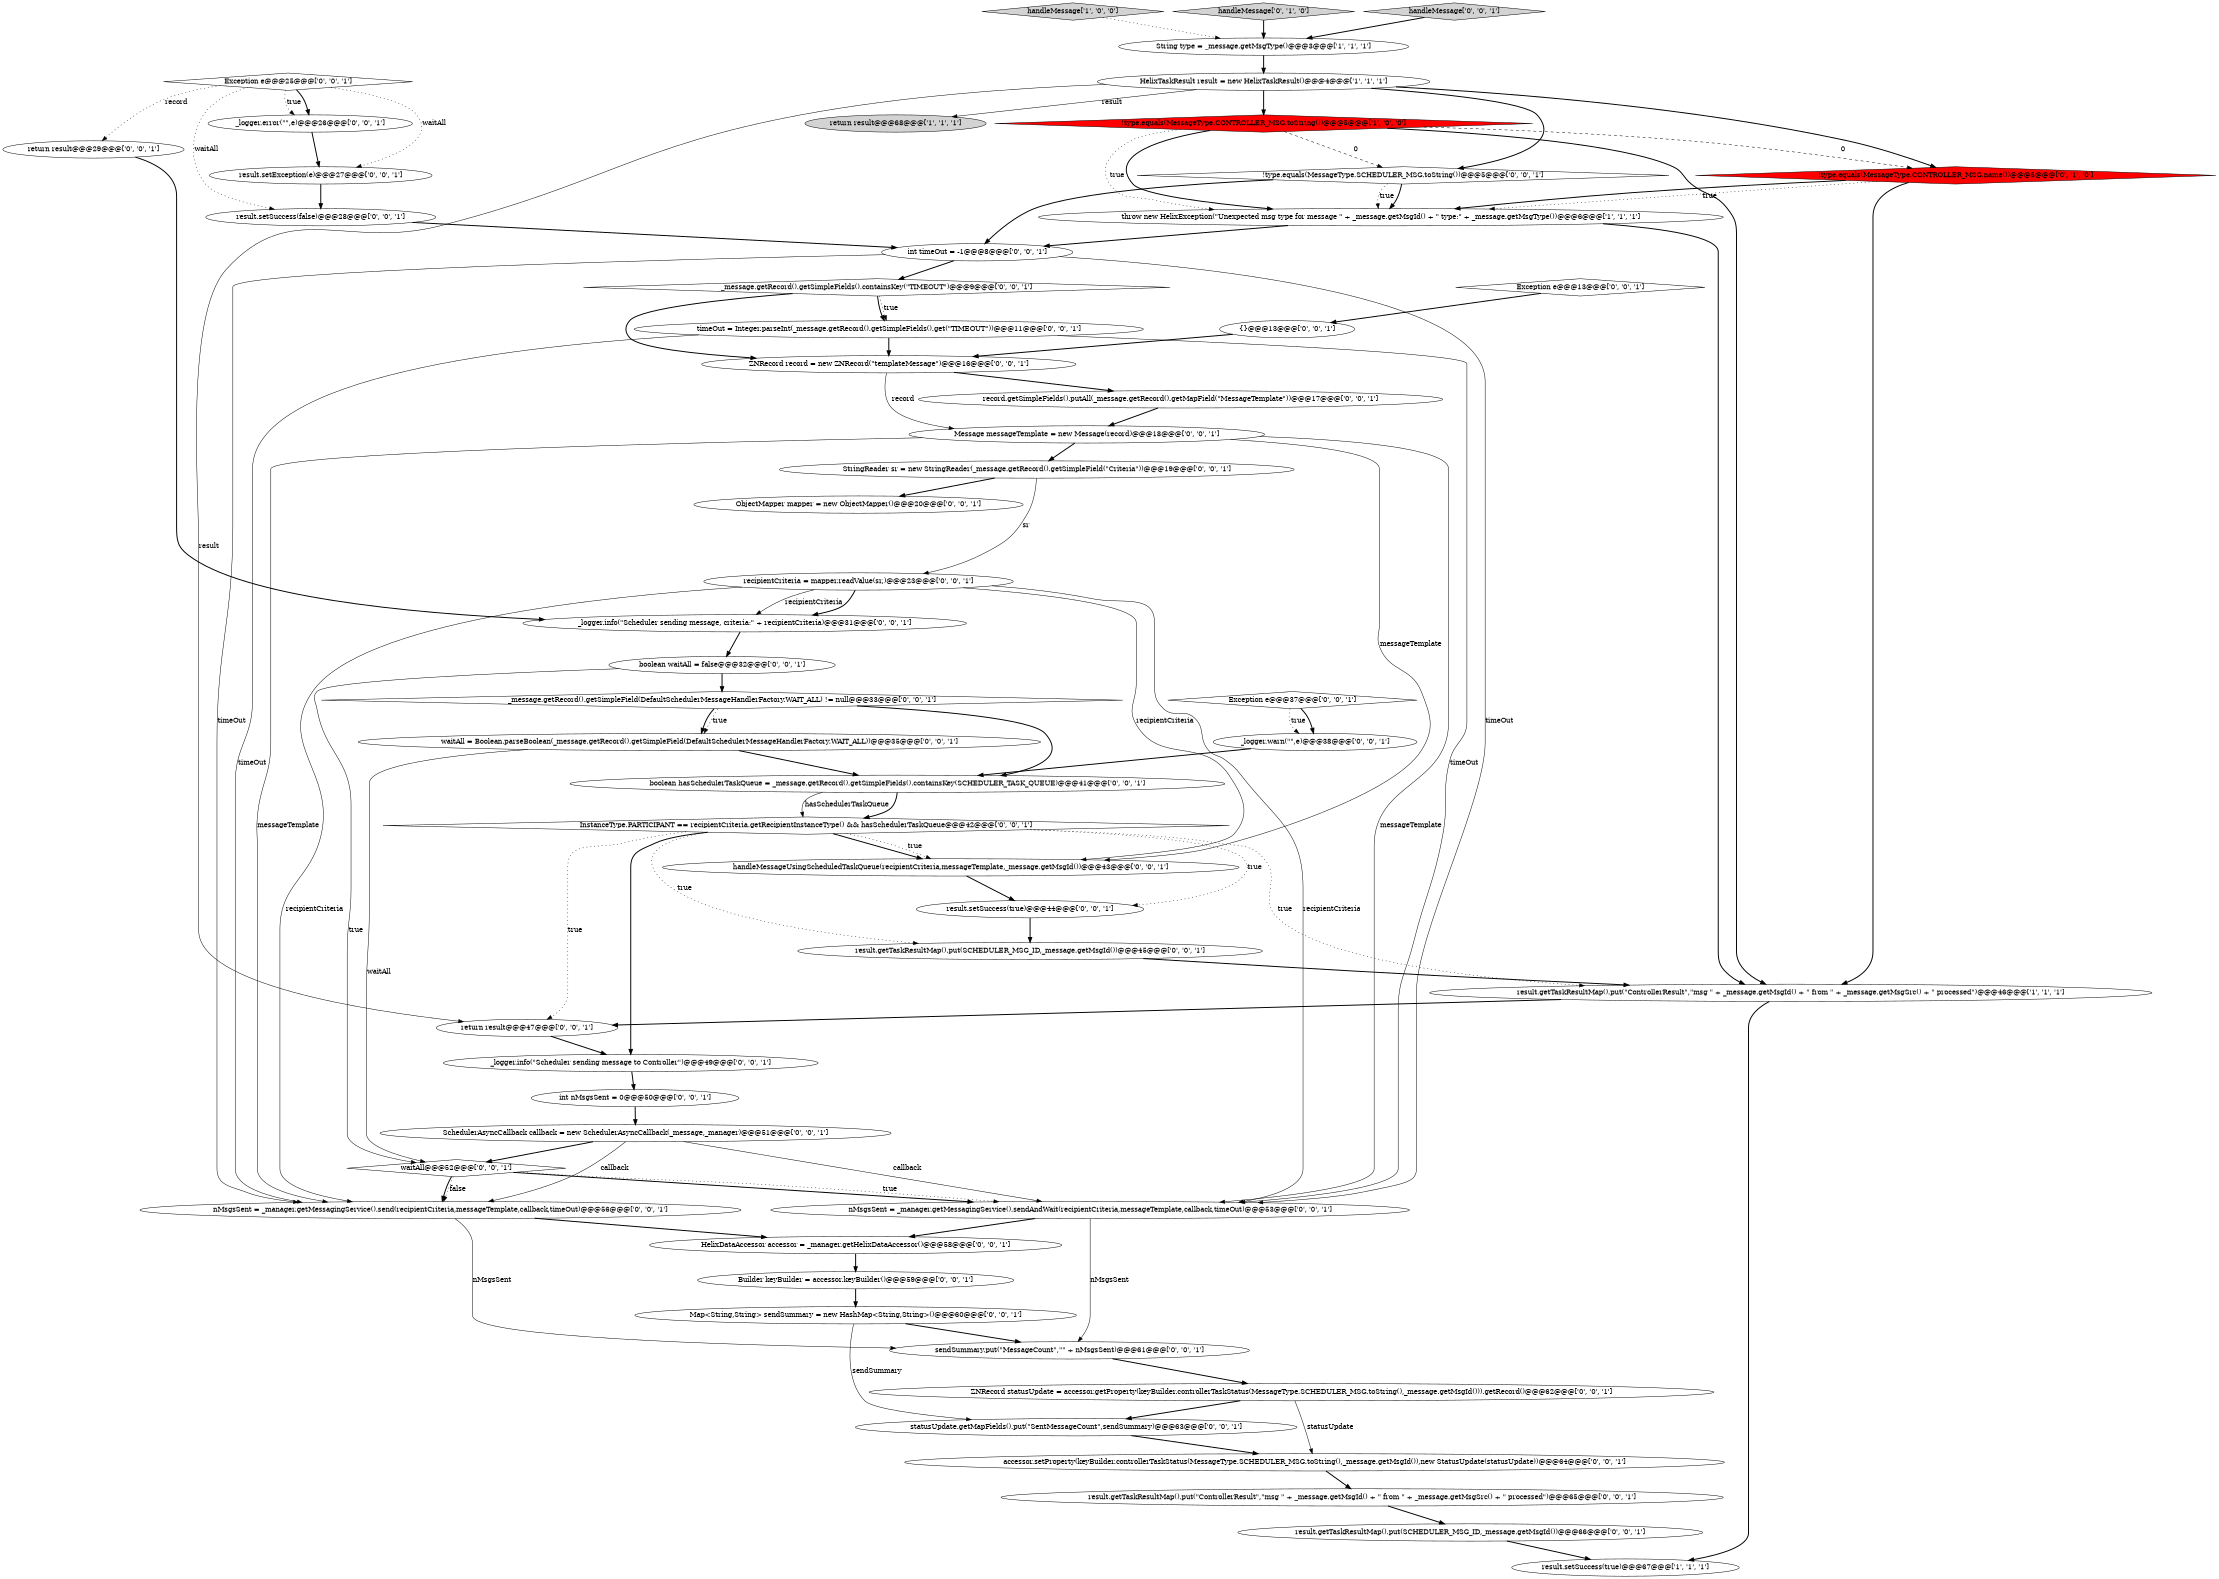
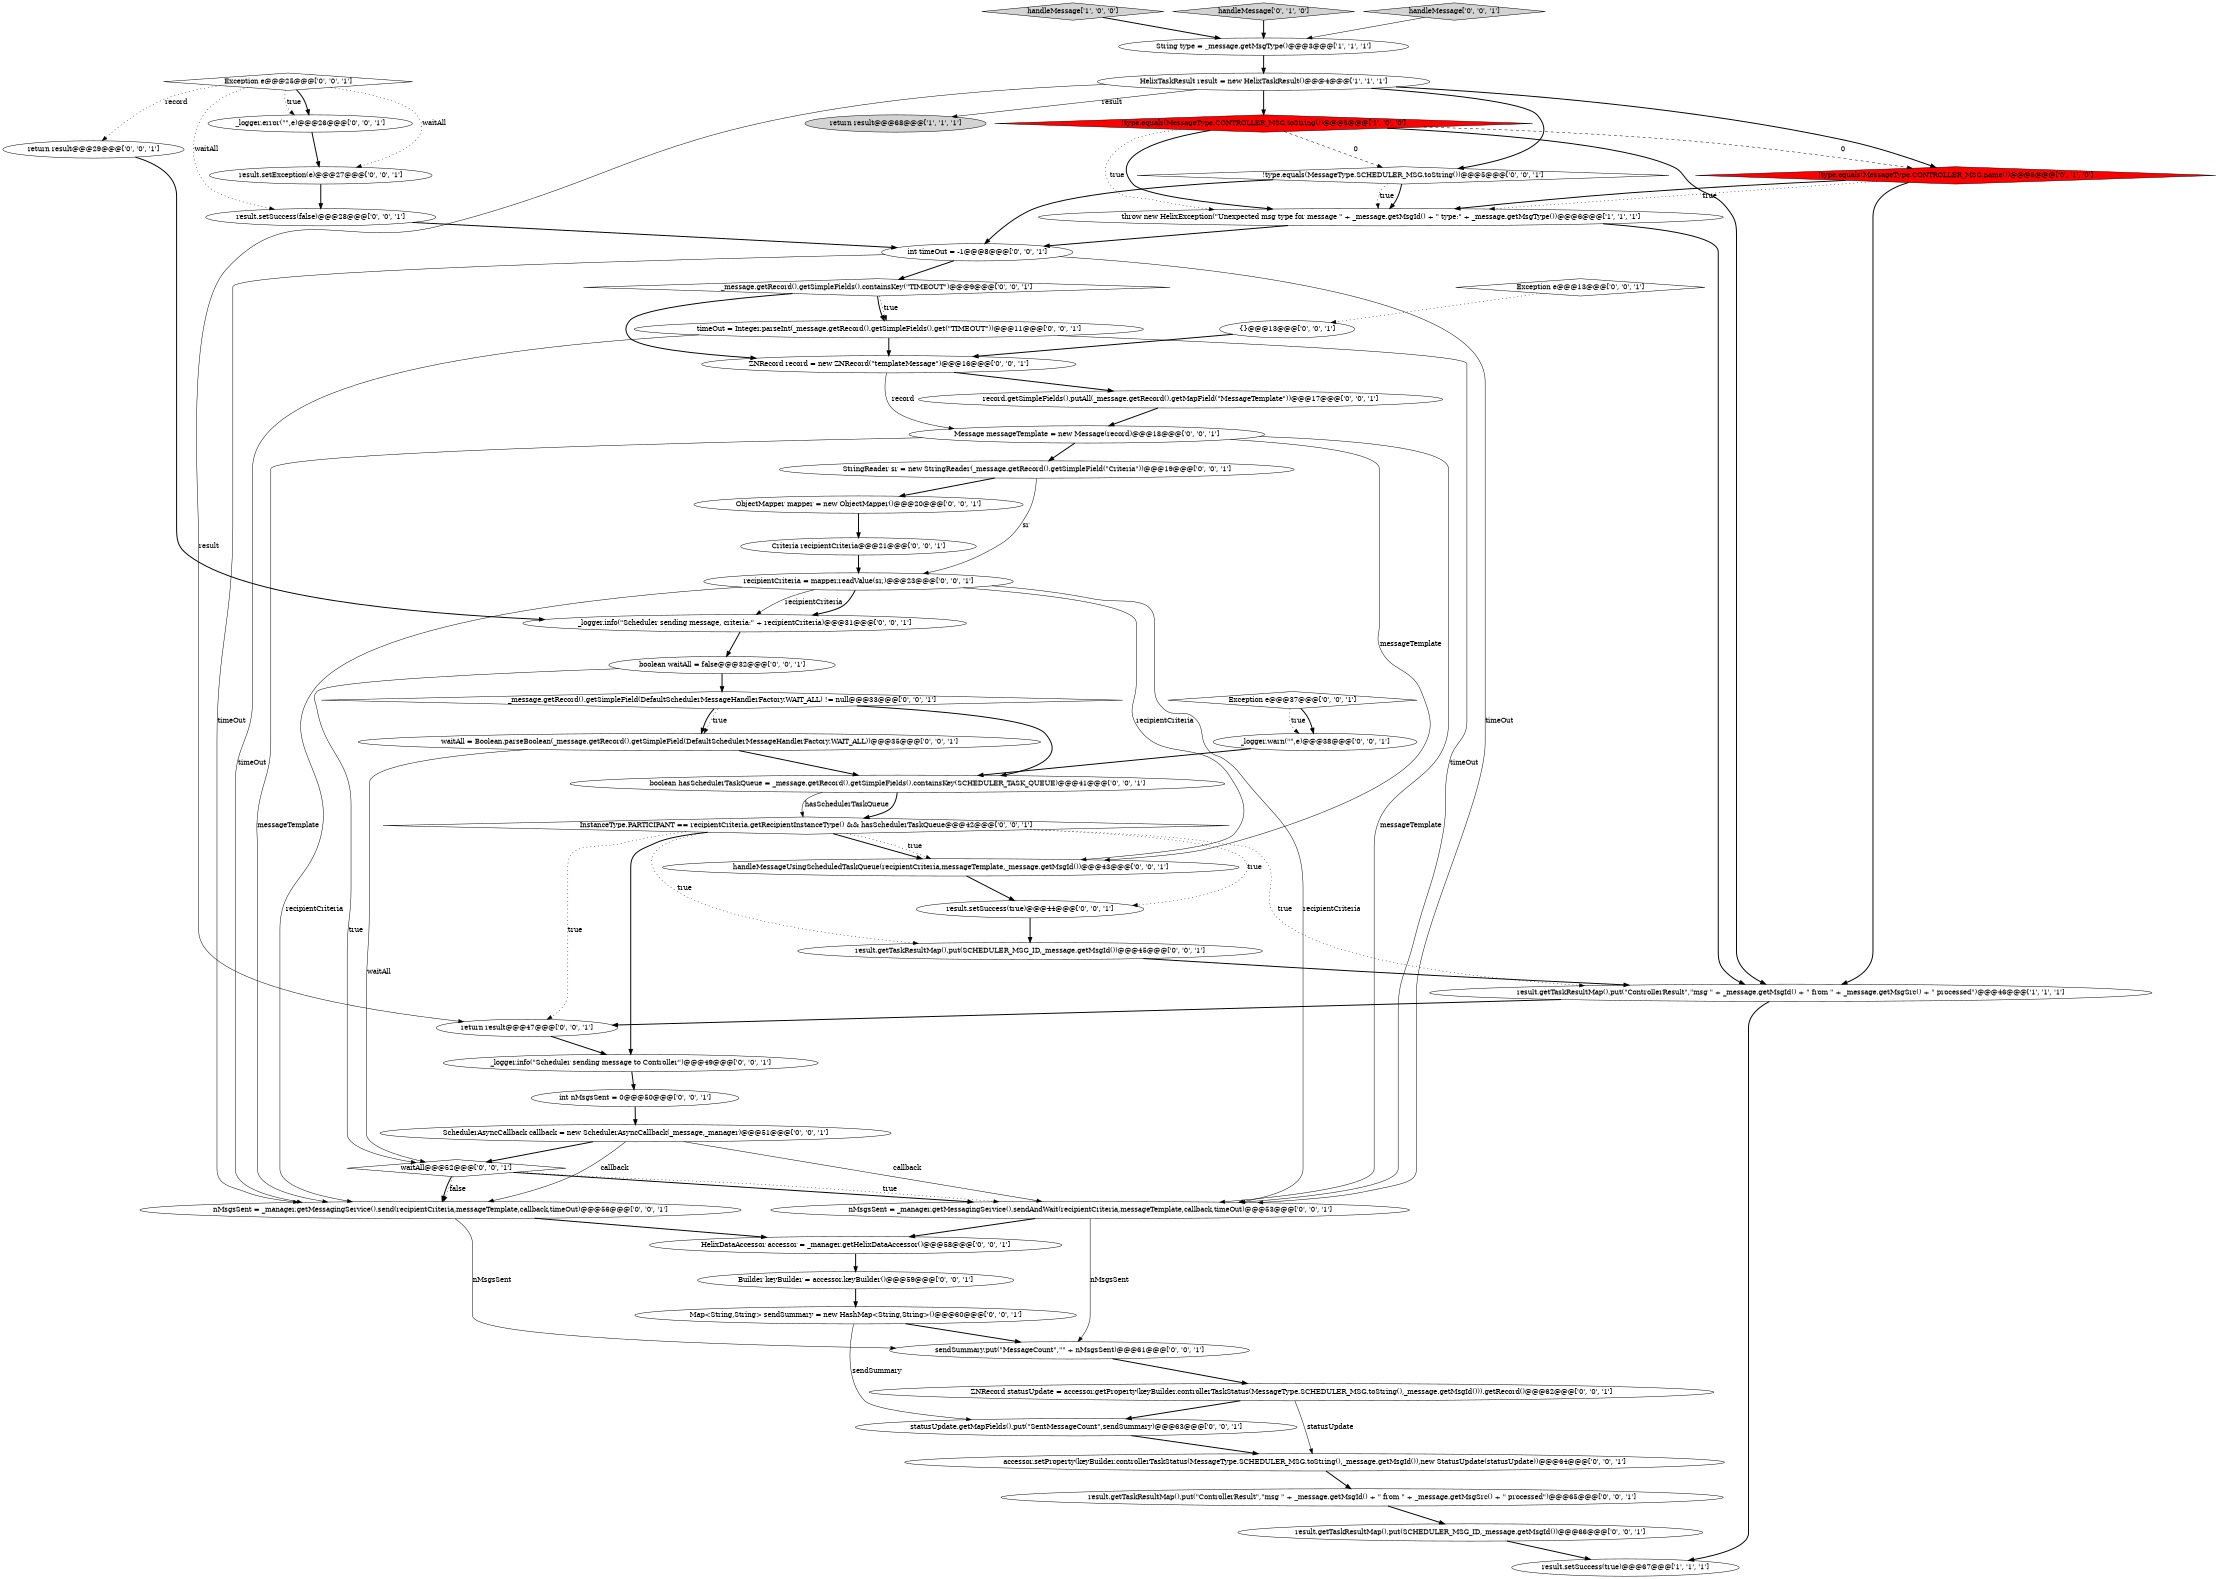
edge "handleMessage['1', '0', '0']" -> "String type = _message.getMsgType()@@@3@@@['1', '1', '1']": style dotted -> bold
edge "handleMessage['0', '0', '1']" -> "String type = _message.getMsgType()@@@3@@@['1', '1', '1']": style bold -> solid
edge "Exception e@@@13@@@['0', '0', '1']" -> "{}@@@13@@@['0', '0', '1']": style bold -> dotted
node "Criteria recipientCriteria@@@21@@@['0', '0', '1']": added
